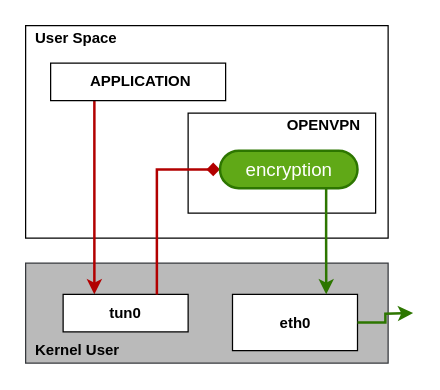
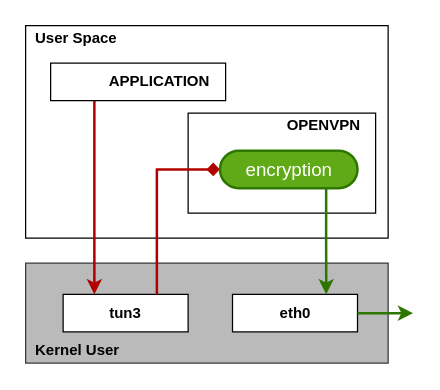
node "APPLICATION": moved (138, 82) -> (157, 82)
node "tun0": label "tun0" -> "tun3"
node "eth0": size 125x56 -> 125x38
